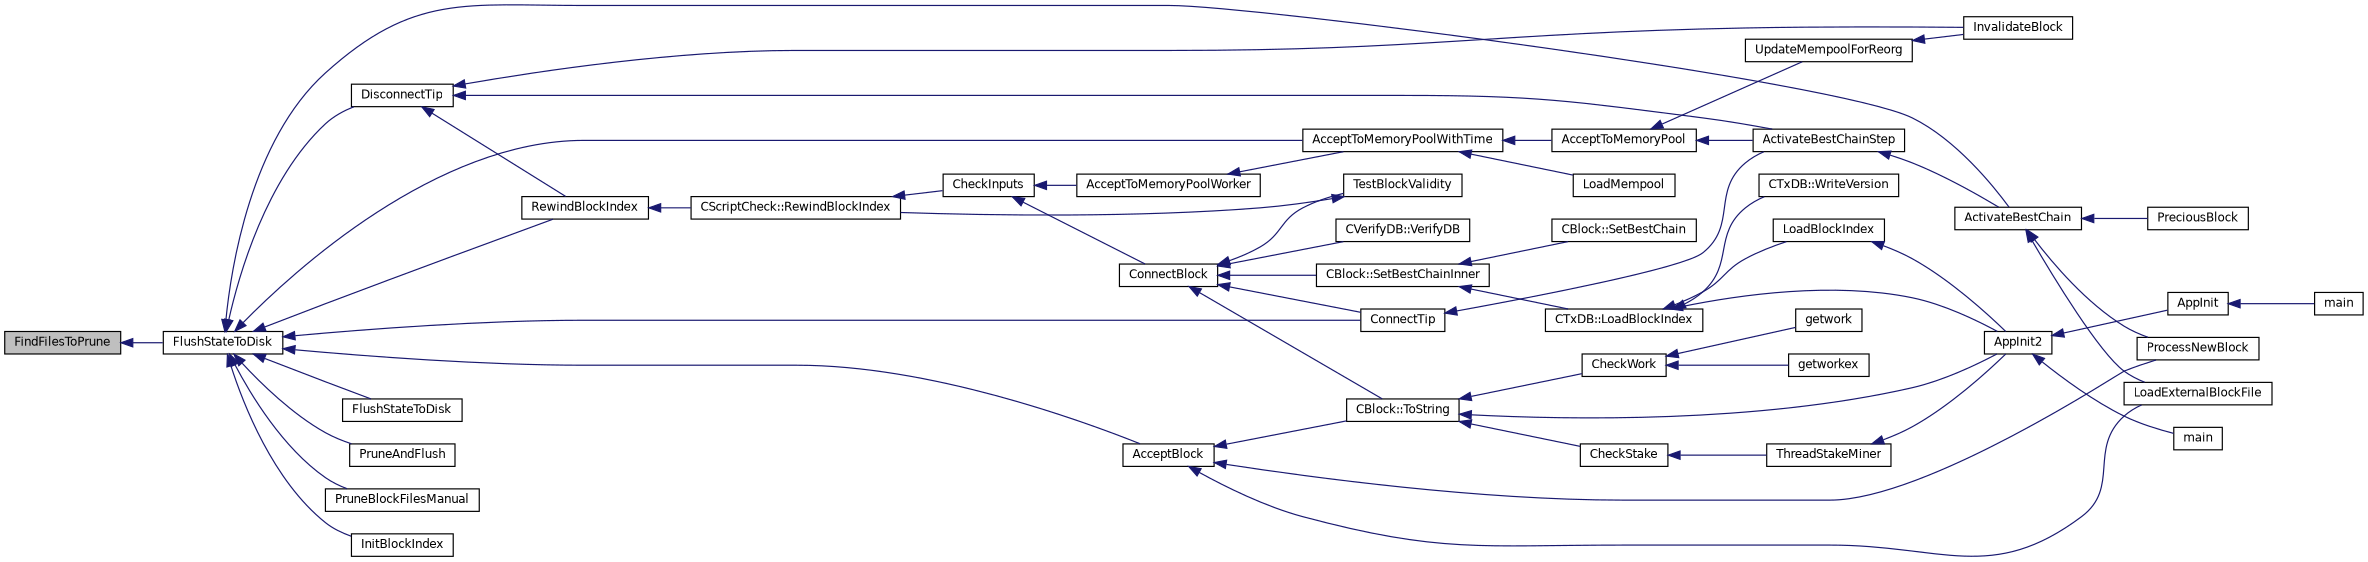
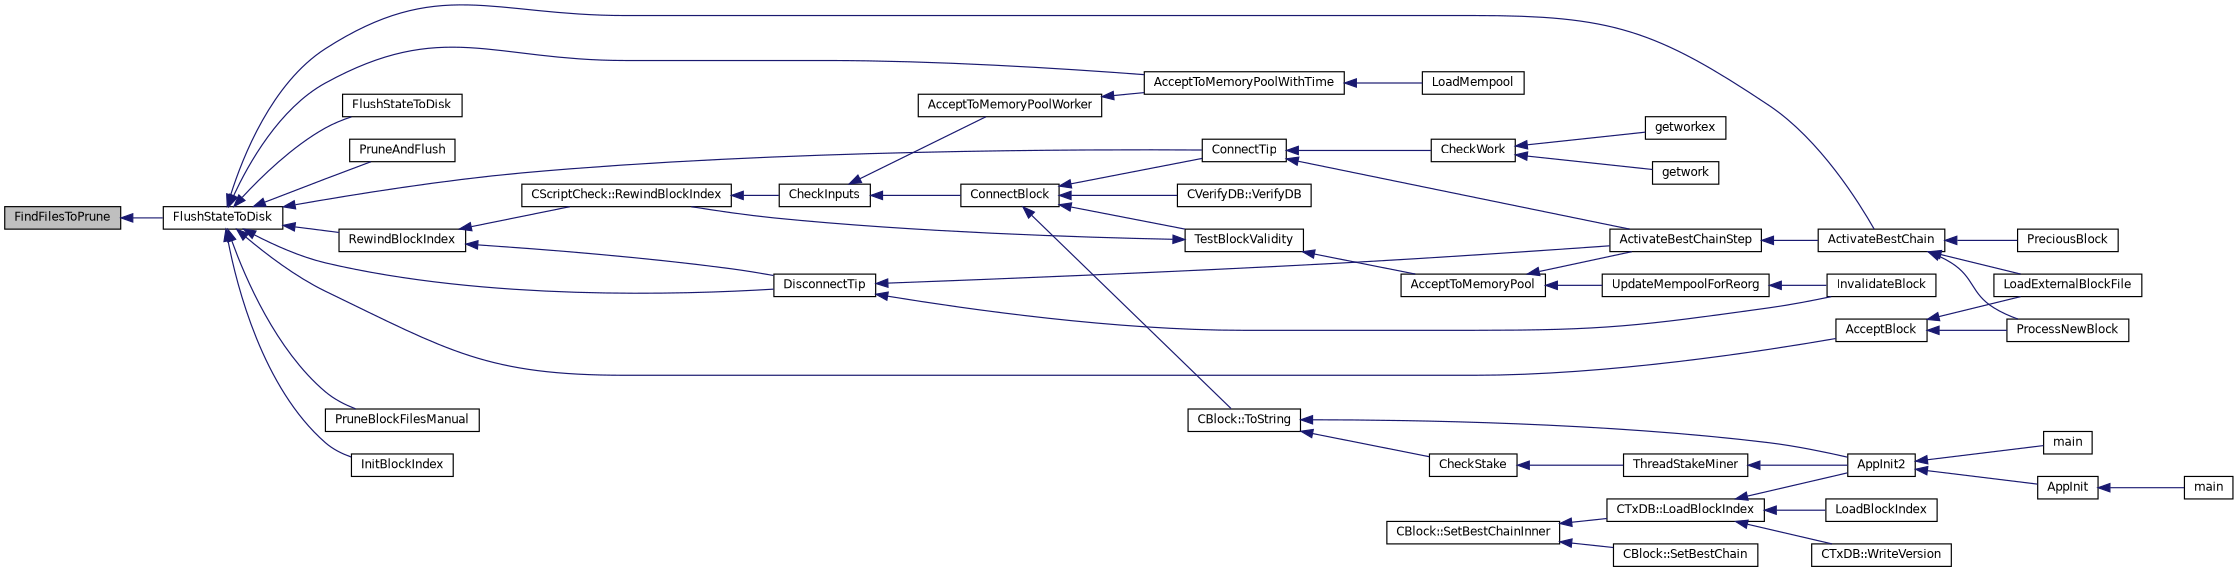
edge "AcceptToMemoryPool" -> "AcceptToMemoryPoolWithTime": now "AcceptToMemoryPool" -> "TestBlockValidity"
edge "RewindBlockIndex" -> "DisconnectTip": reversed
edge "CBlock::SetBestChainInner" -> "ConnectBlock": removed
edge "AppInit2" -> "LoadBlockIndex": removed
edge "CheckWork" -> "CBlock::ToString": now "CheckWork" -> "ConnectTip"
edge "CBlock::ToString" -> "AcceptBlock": removed
